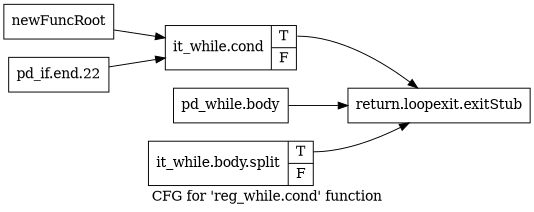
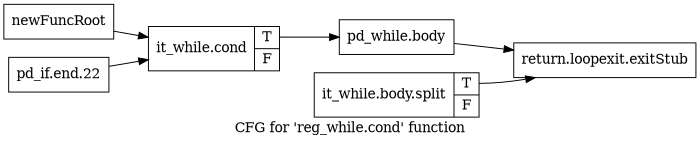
edge "it_while.cond" -> "return.loopexit.exitStub": now "it_while.cond" -> "pd_while.body"
